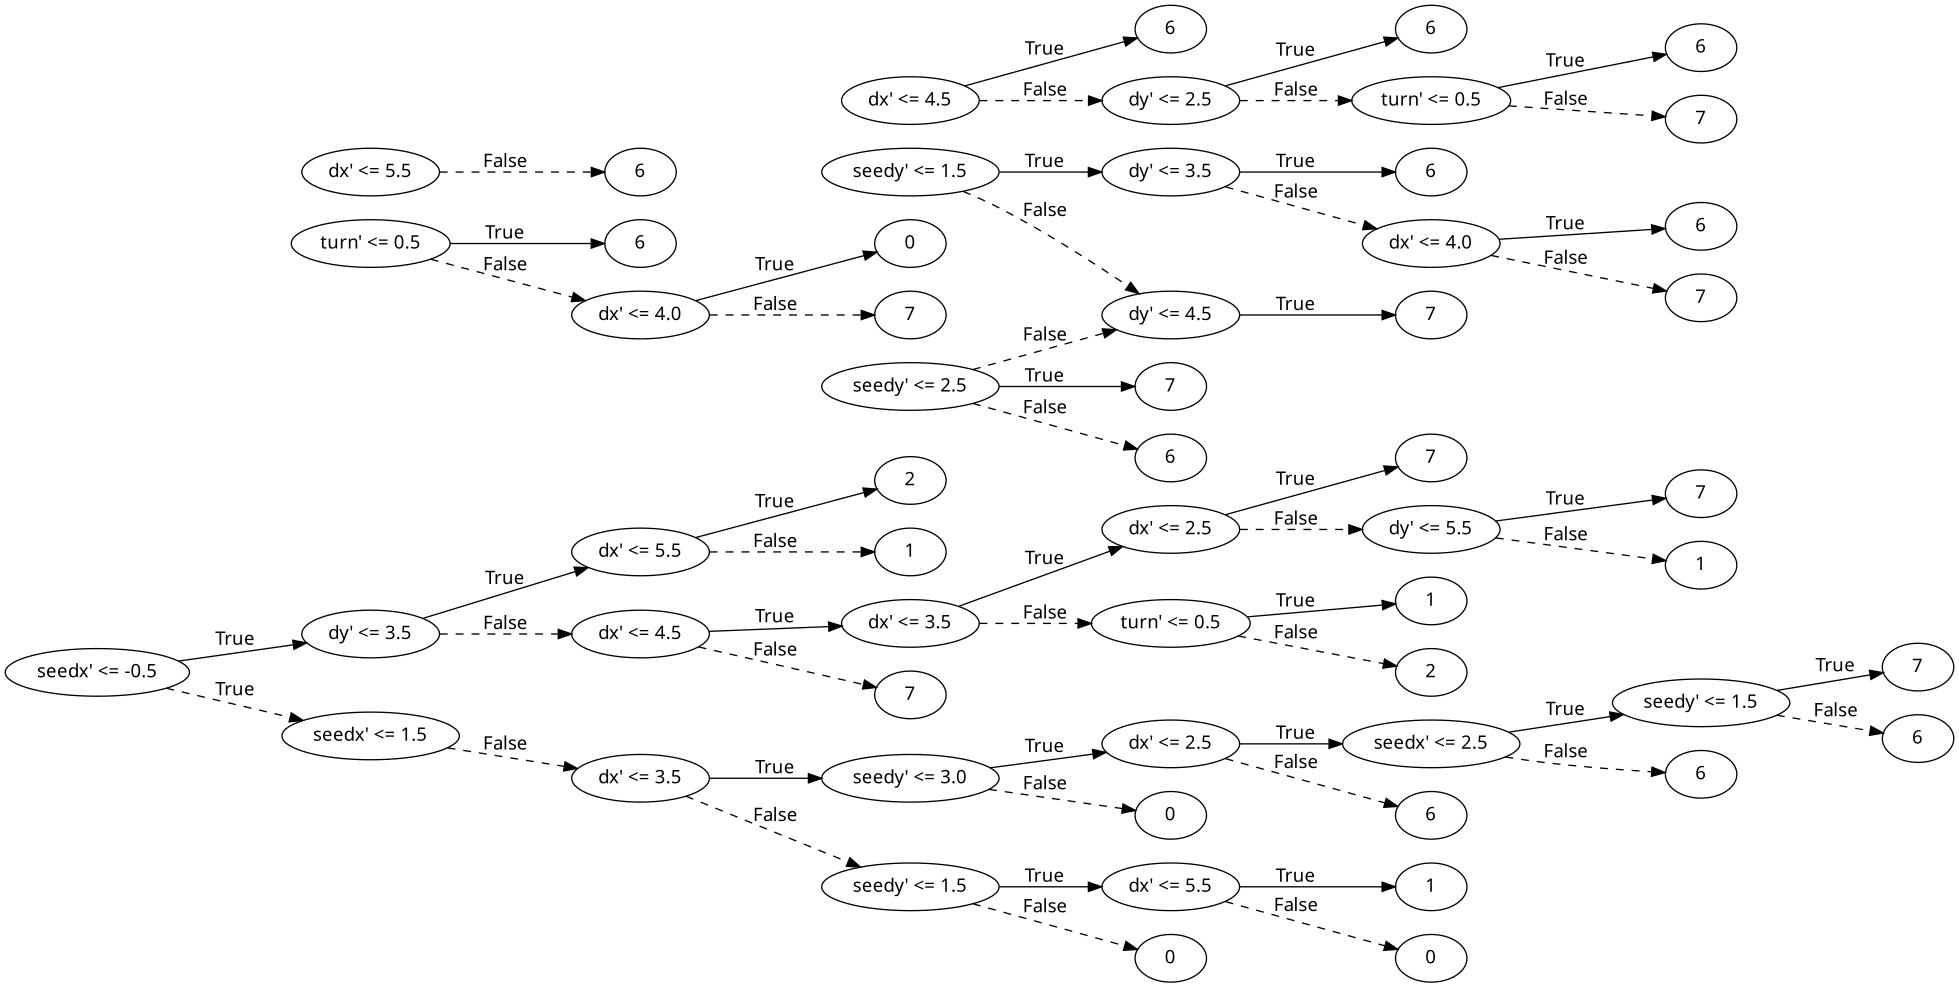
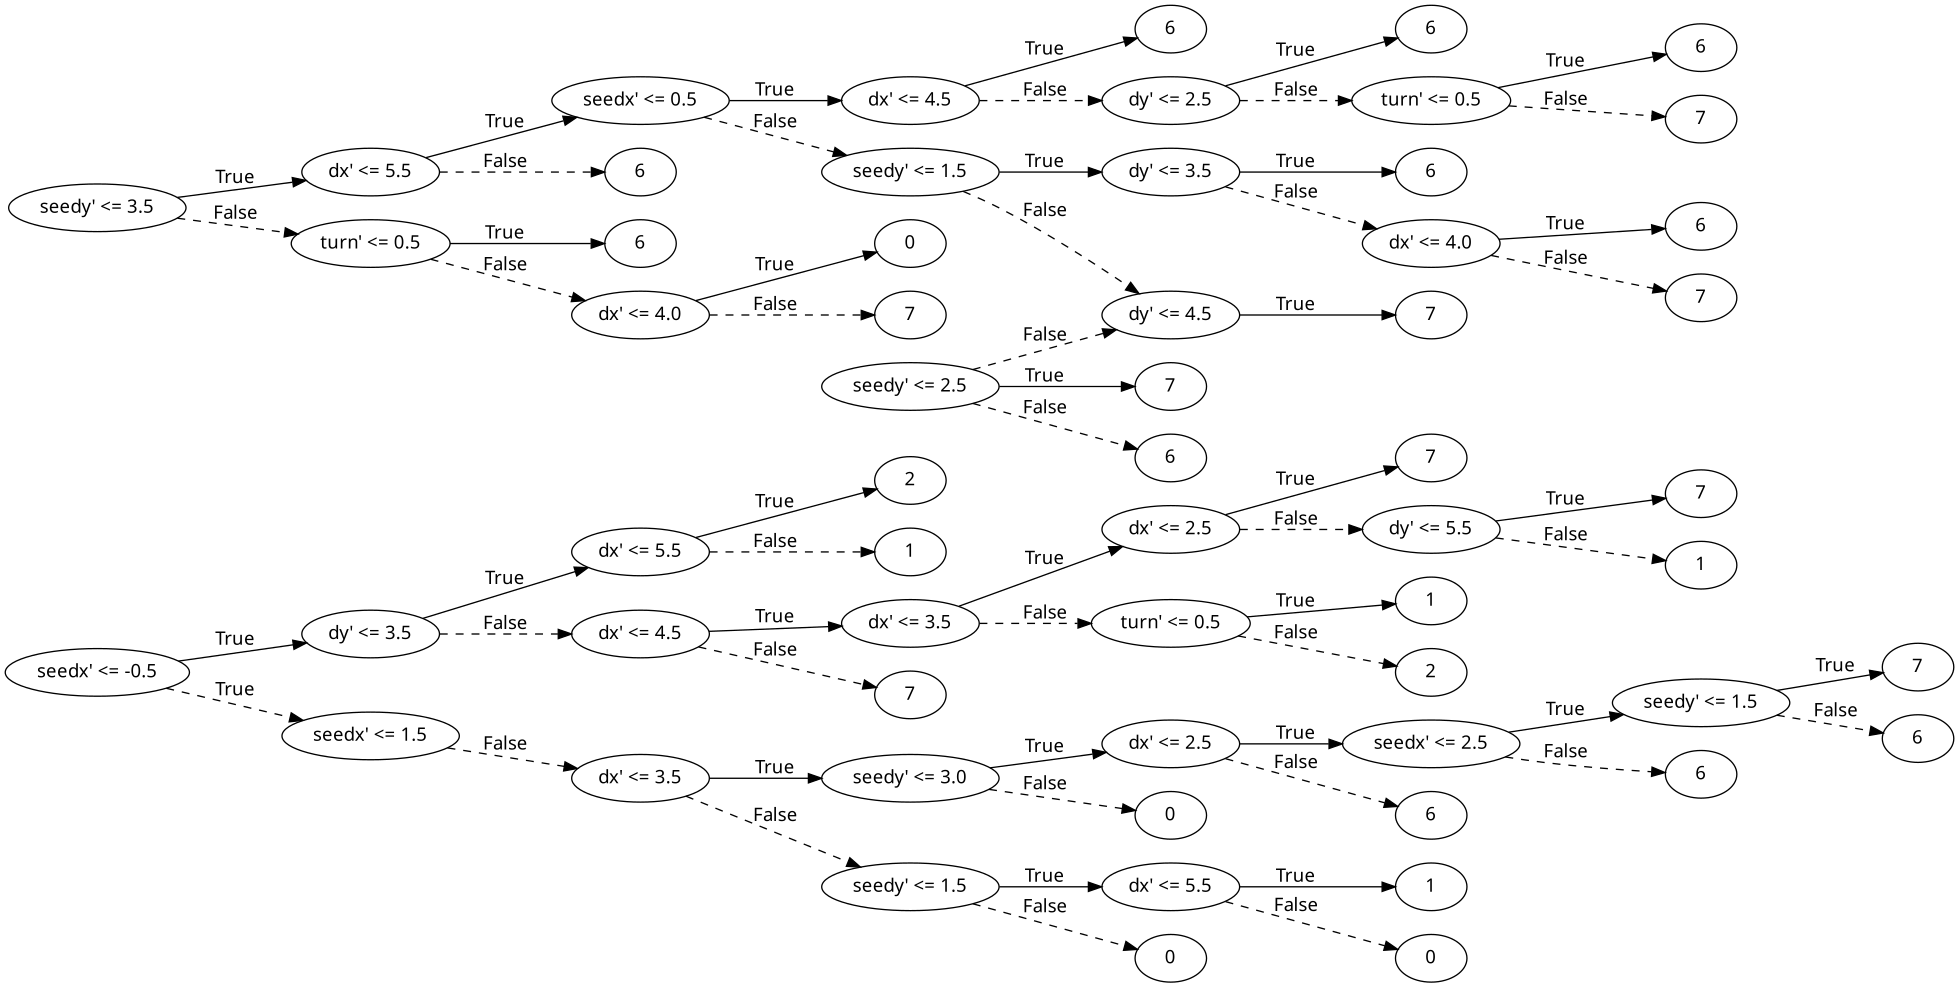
node "seedx' <= 0.5": added
node "seedy' <= 3.5": added
